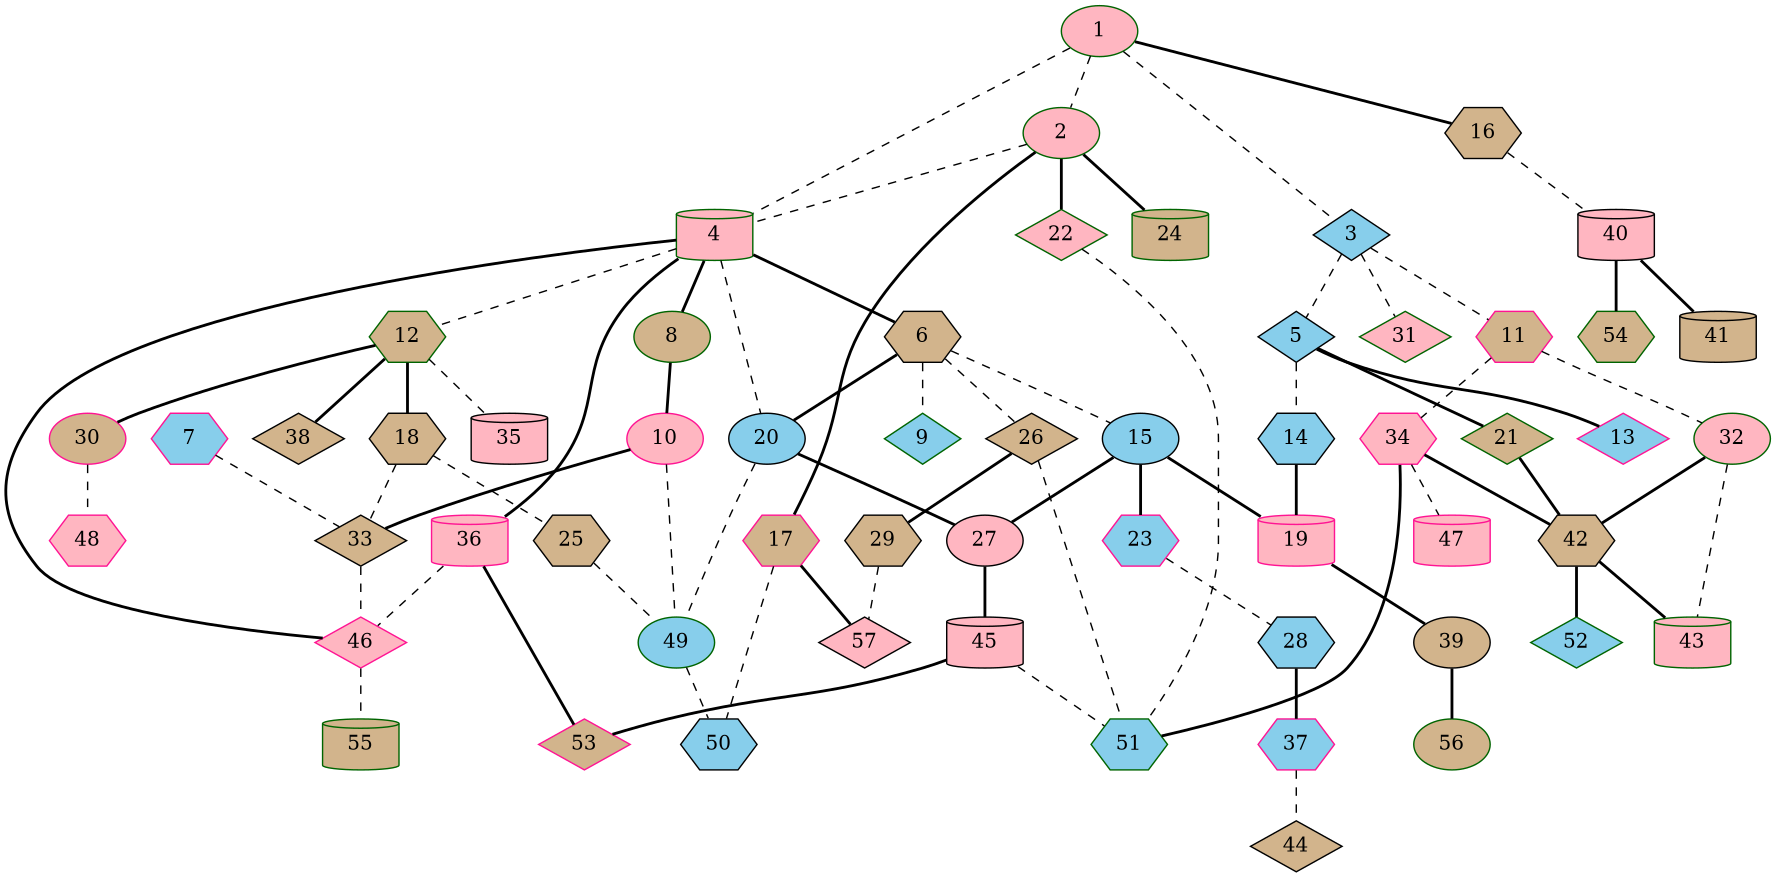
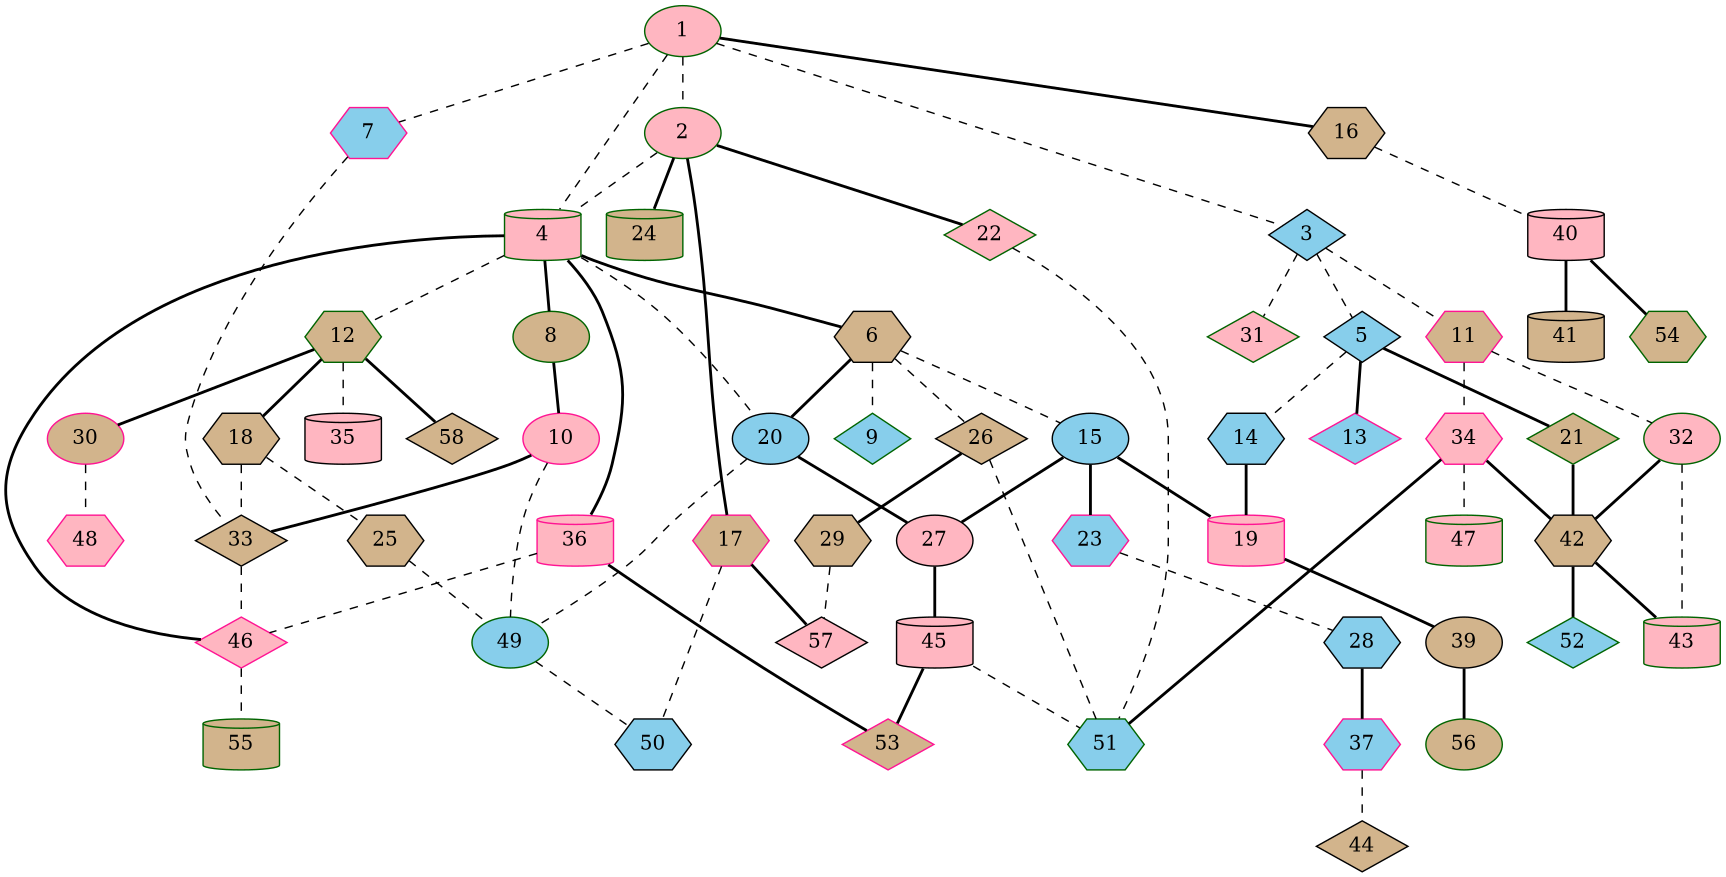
edge "1" -- "7": added
node "38": label "38" -> "58"
node "47": color deeppink -> darkgreen
